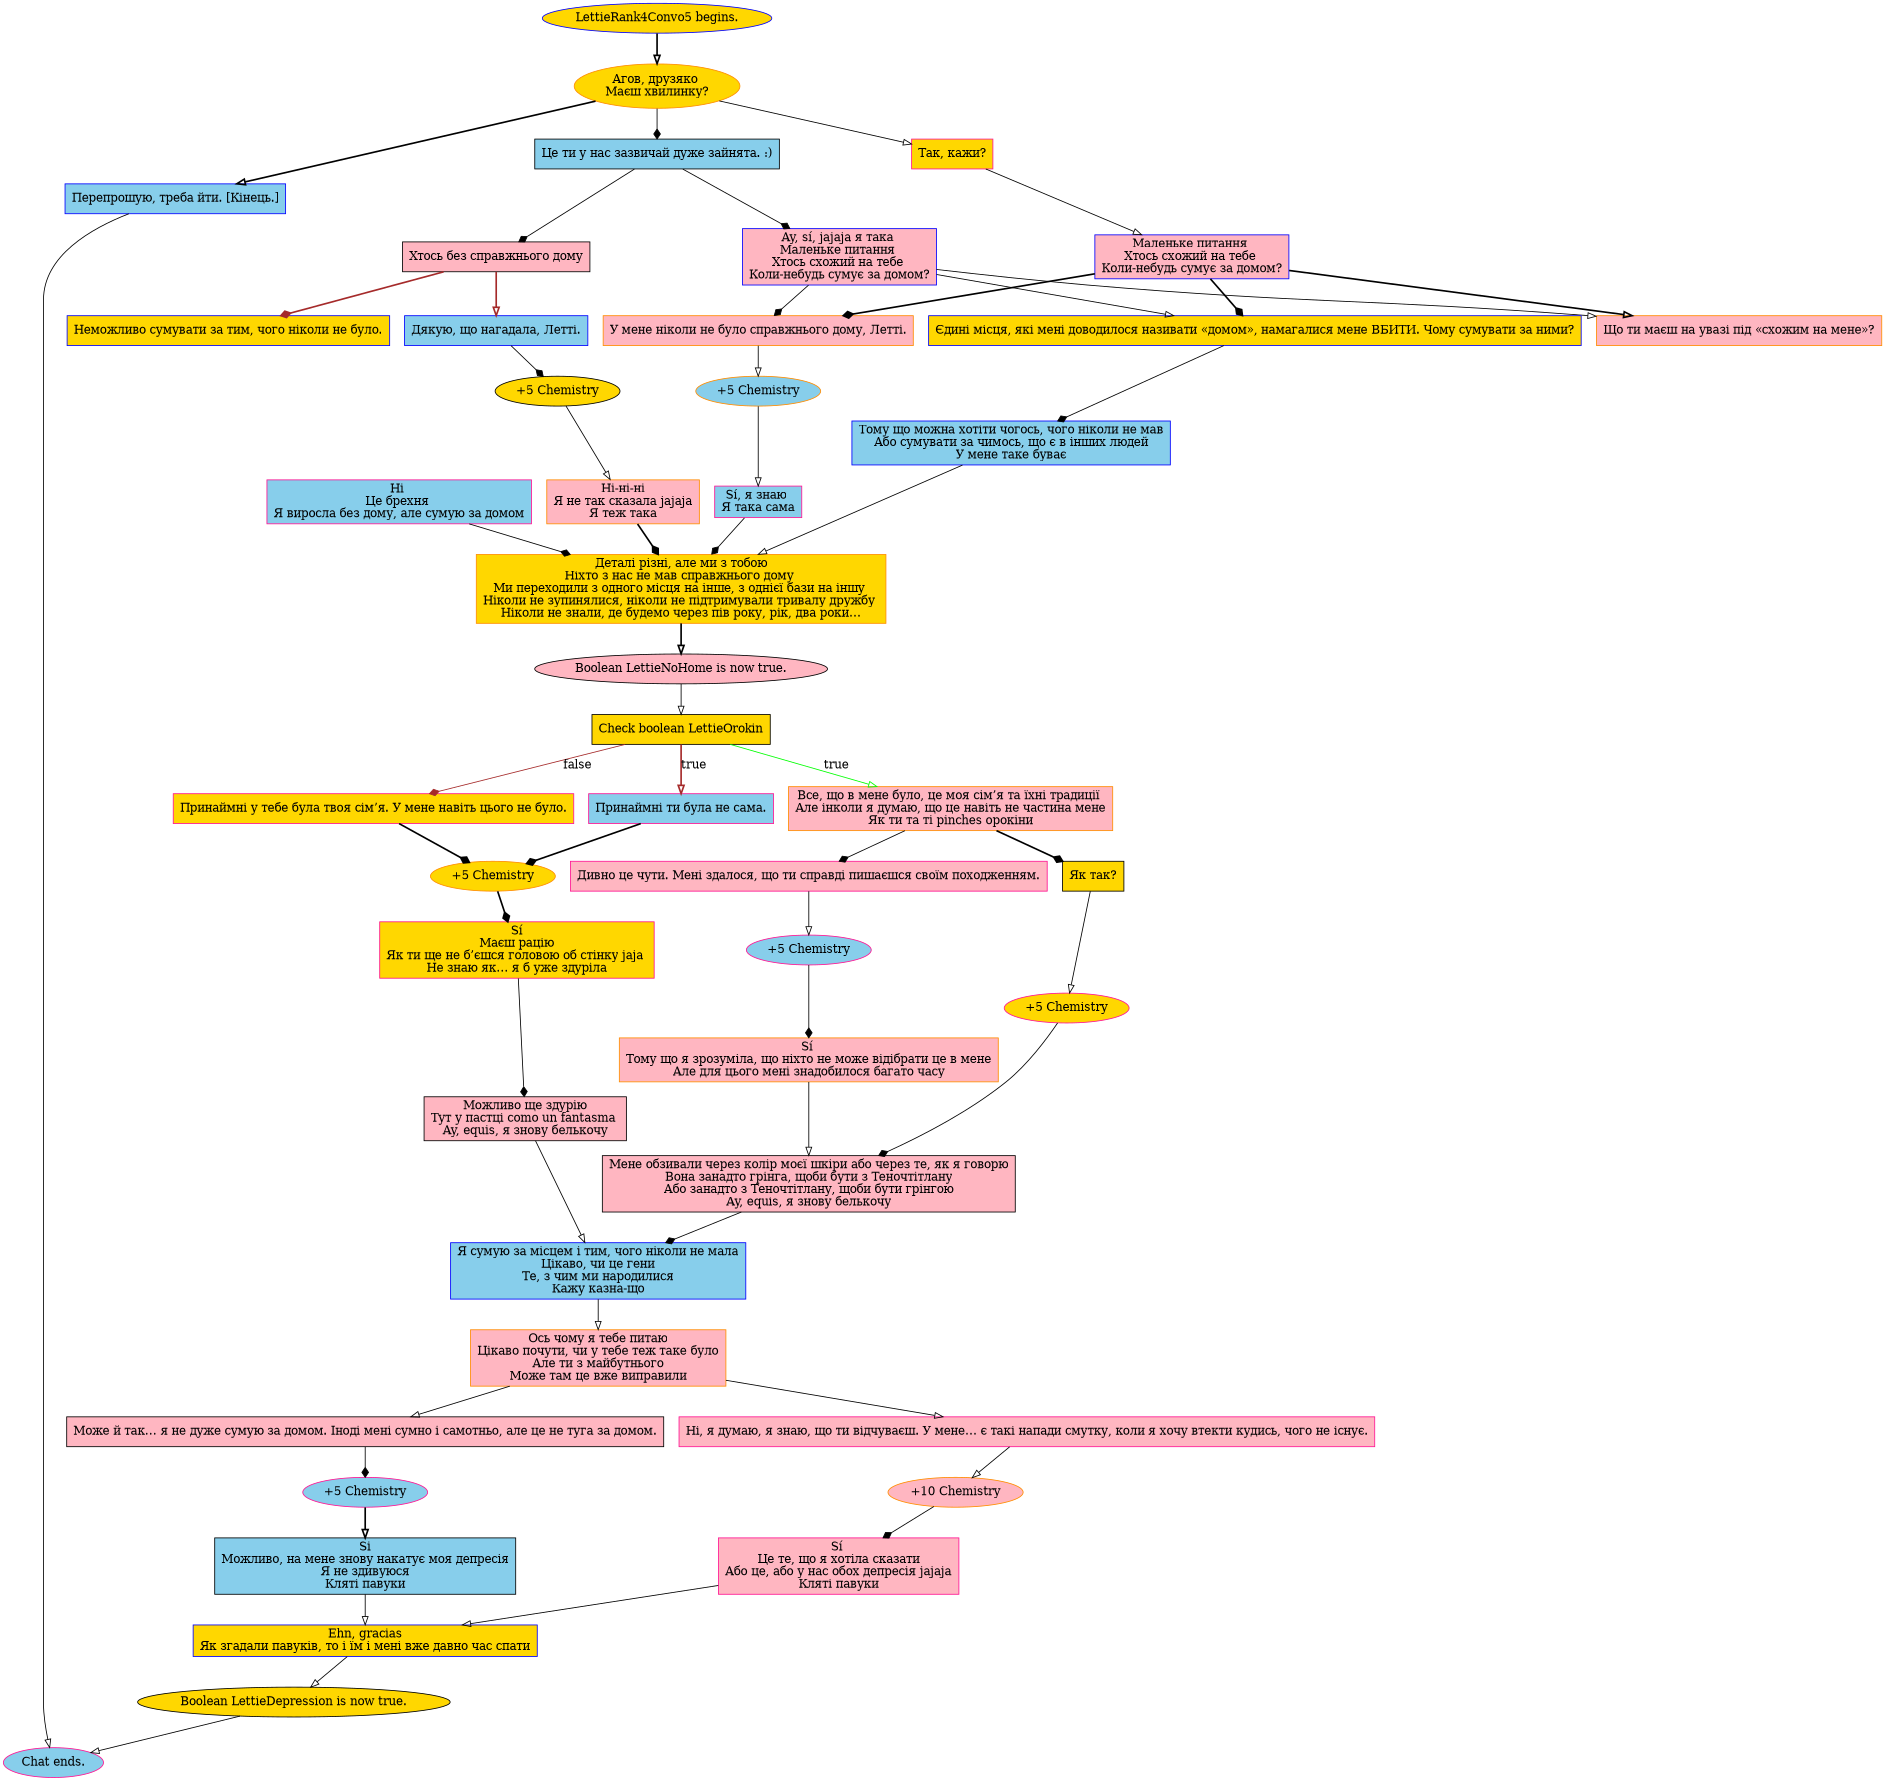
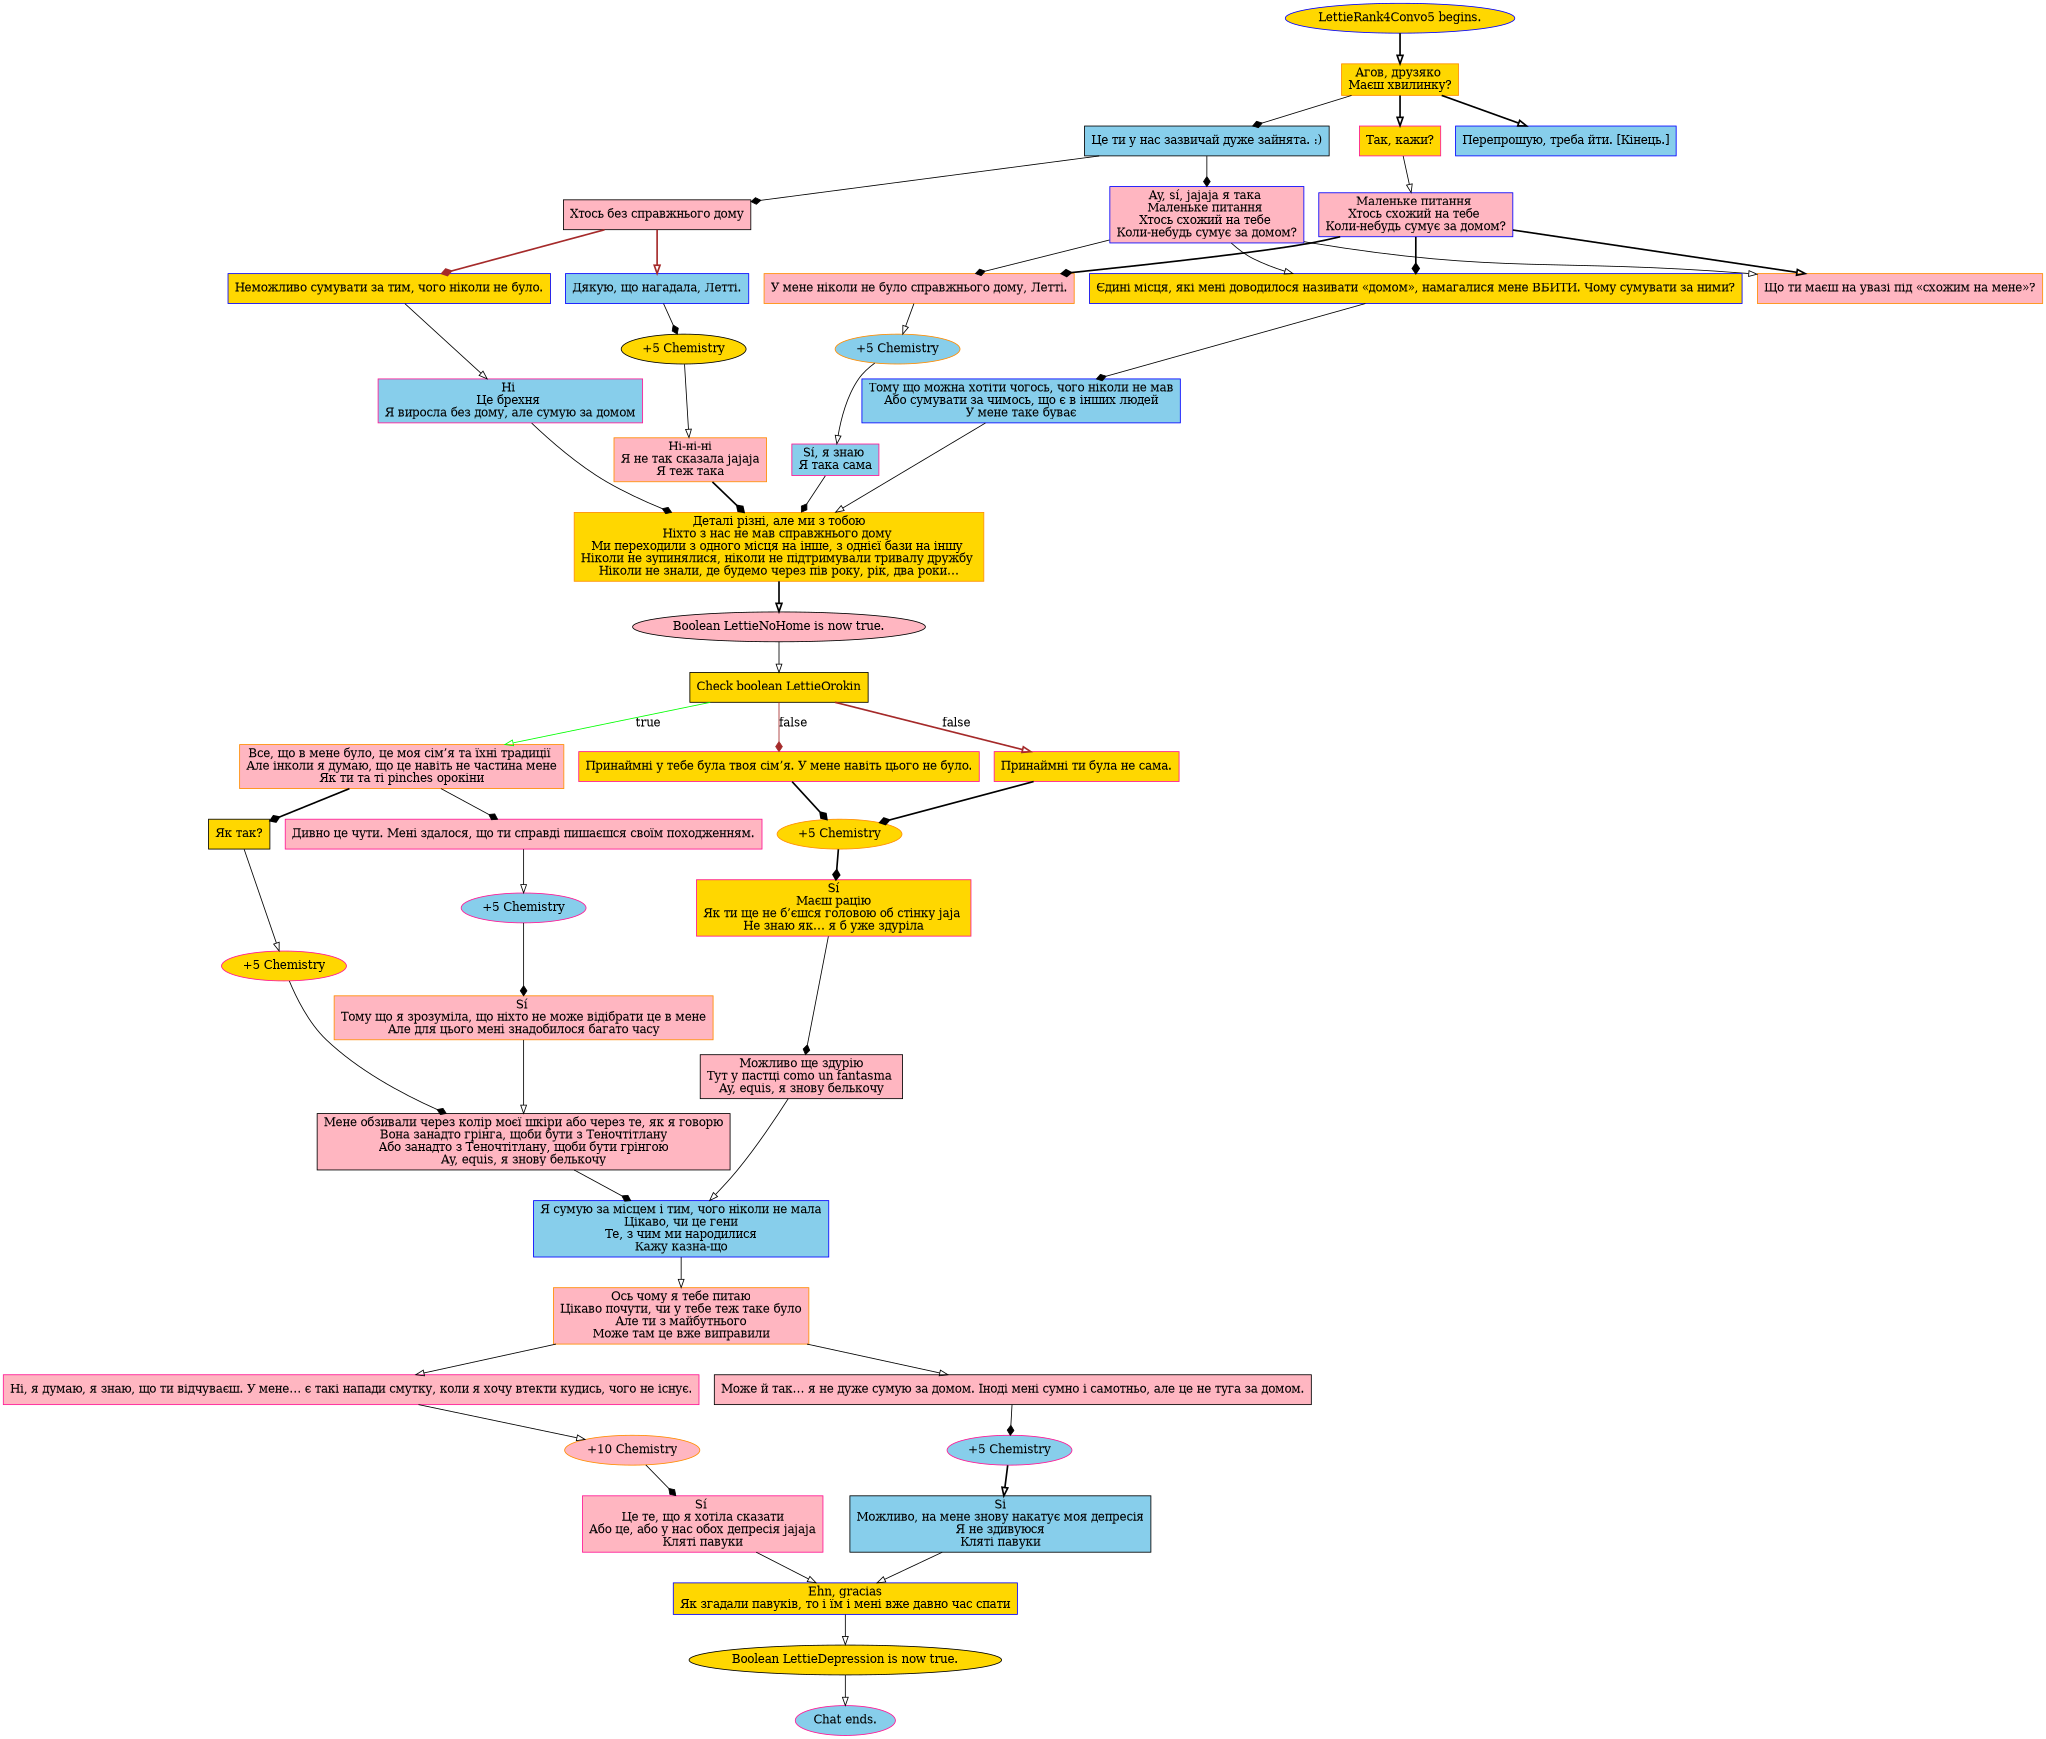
node "Агов, друзяко Маєш хвилинку?": shape ellipse -> box
edge "Агов, друзяко Маєш хвилинку?" -> "Так, кажи?": style solid -> bold
edge "Неможливо сумувати за тим, чого ніколи не було." -> "Ні Це брехня Я виросла без дому, але сумую за домом": added
edge "Check boolean LettieOrokin" -> "Принаймні ти була не сама.": label "true" -> "false"
node "Принаймні ти була не сама.": fillcolor skyblue -> gold
edge "Перепрошую, треба йти. [Кінець.]" -> "Chat ends.": removed
